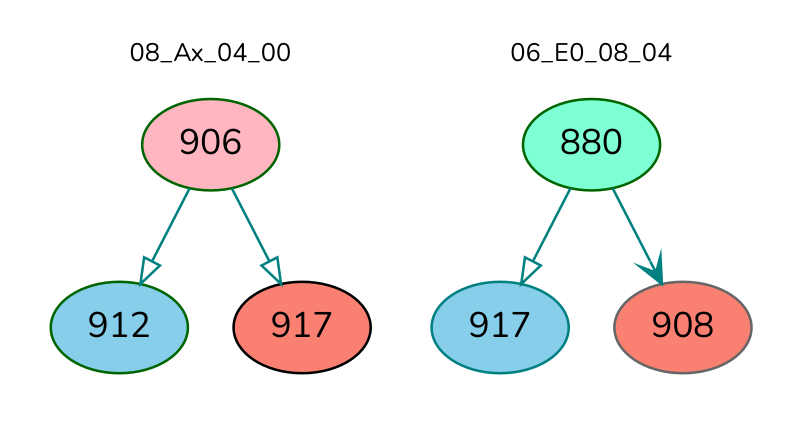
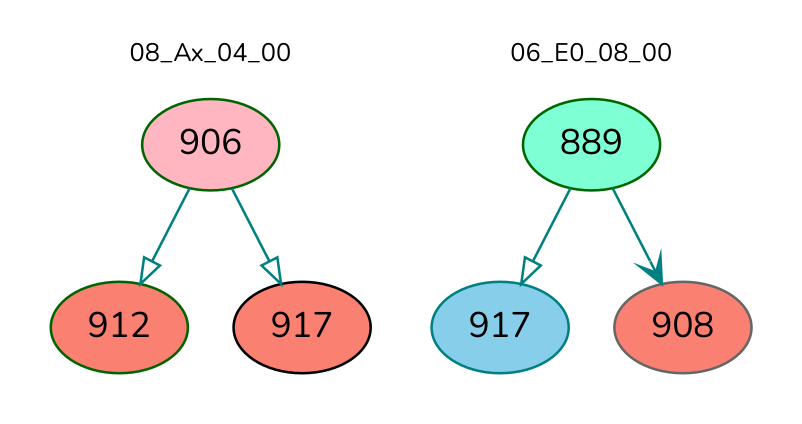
cluster "06_E0_08_04": label "06_E0_08_04" -> "06_E0_08_00"
node "880": label "880" -> "889"
node "912": fillcolor skyblue -> salmon
